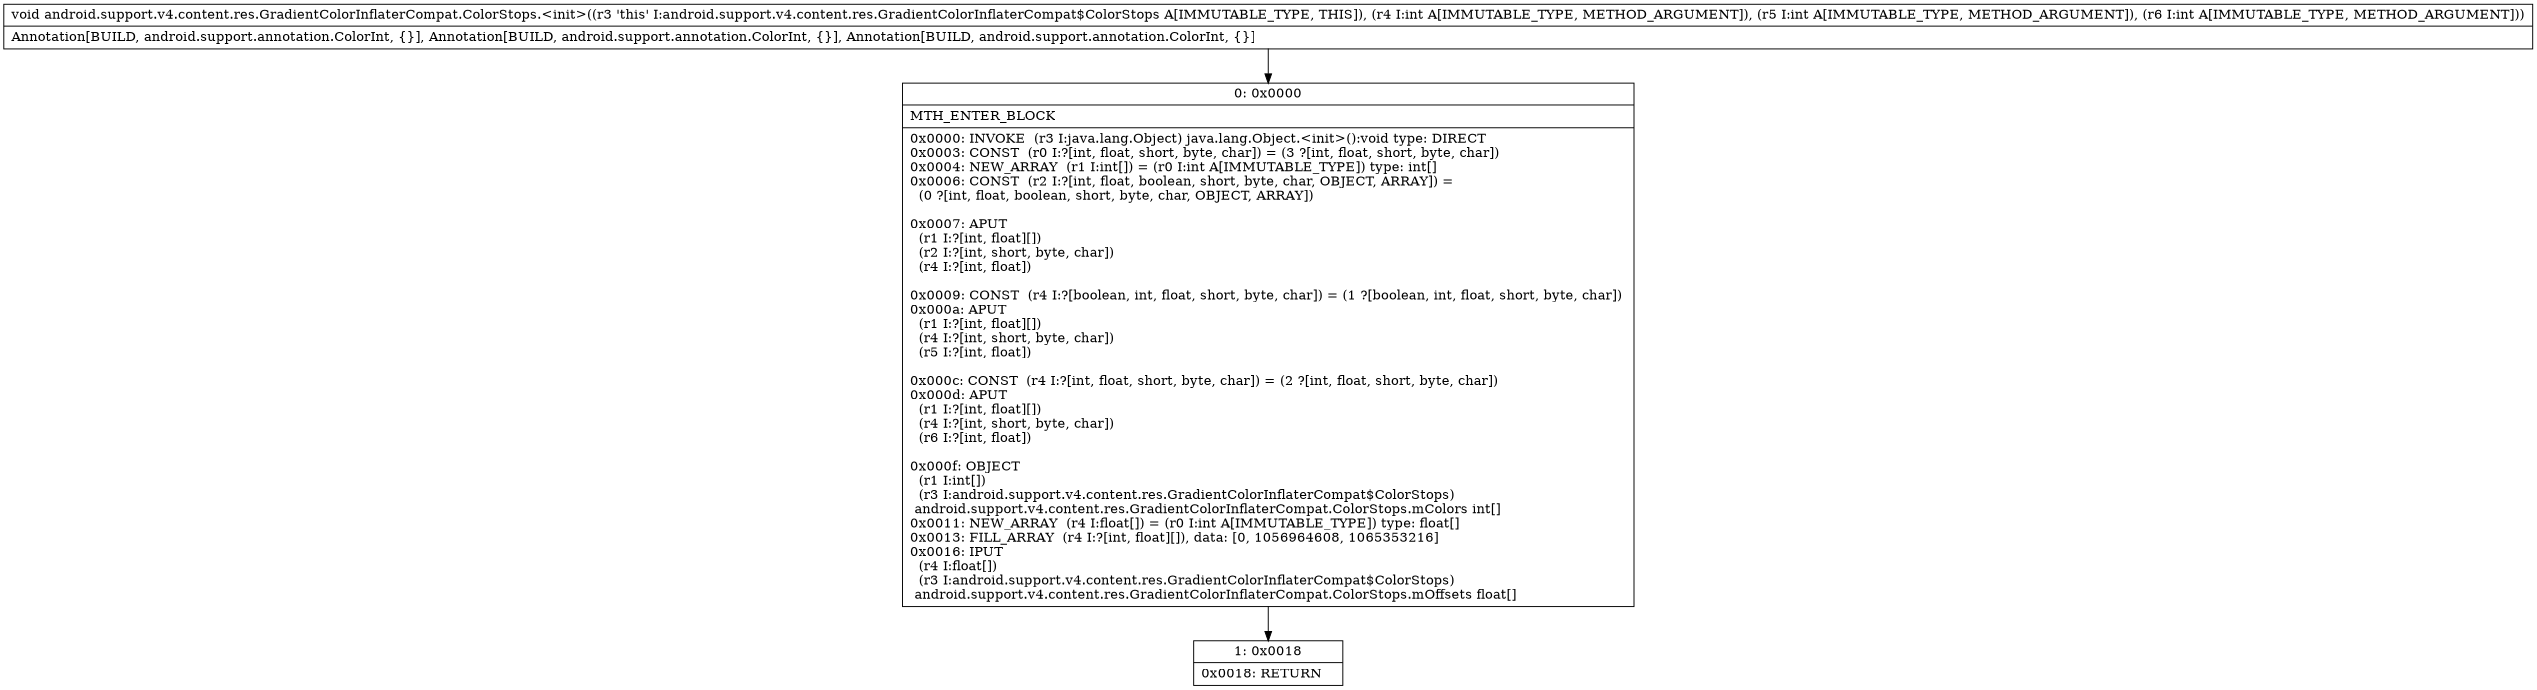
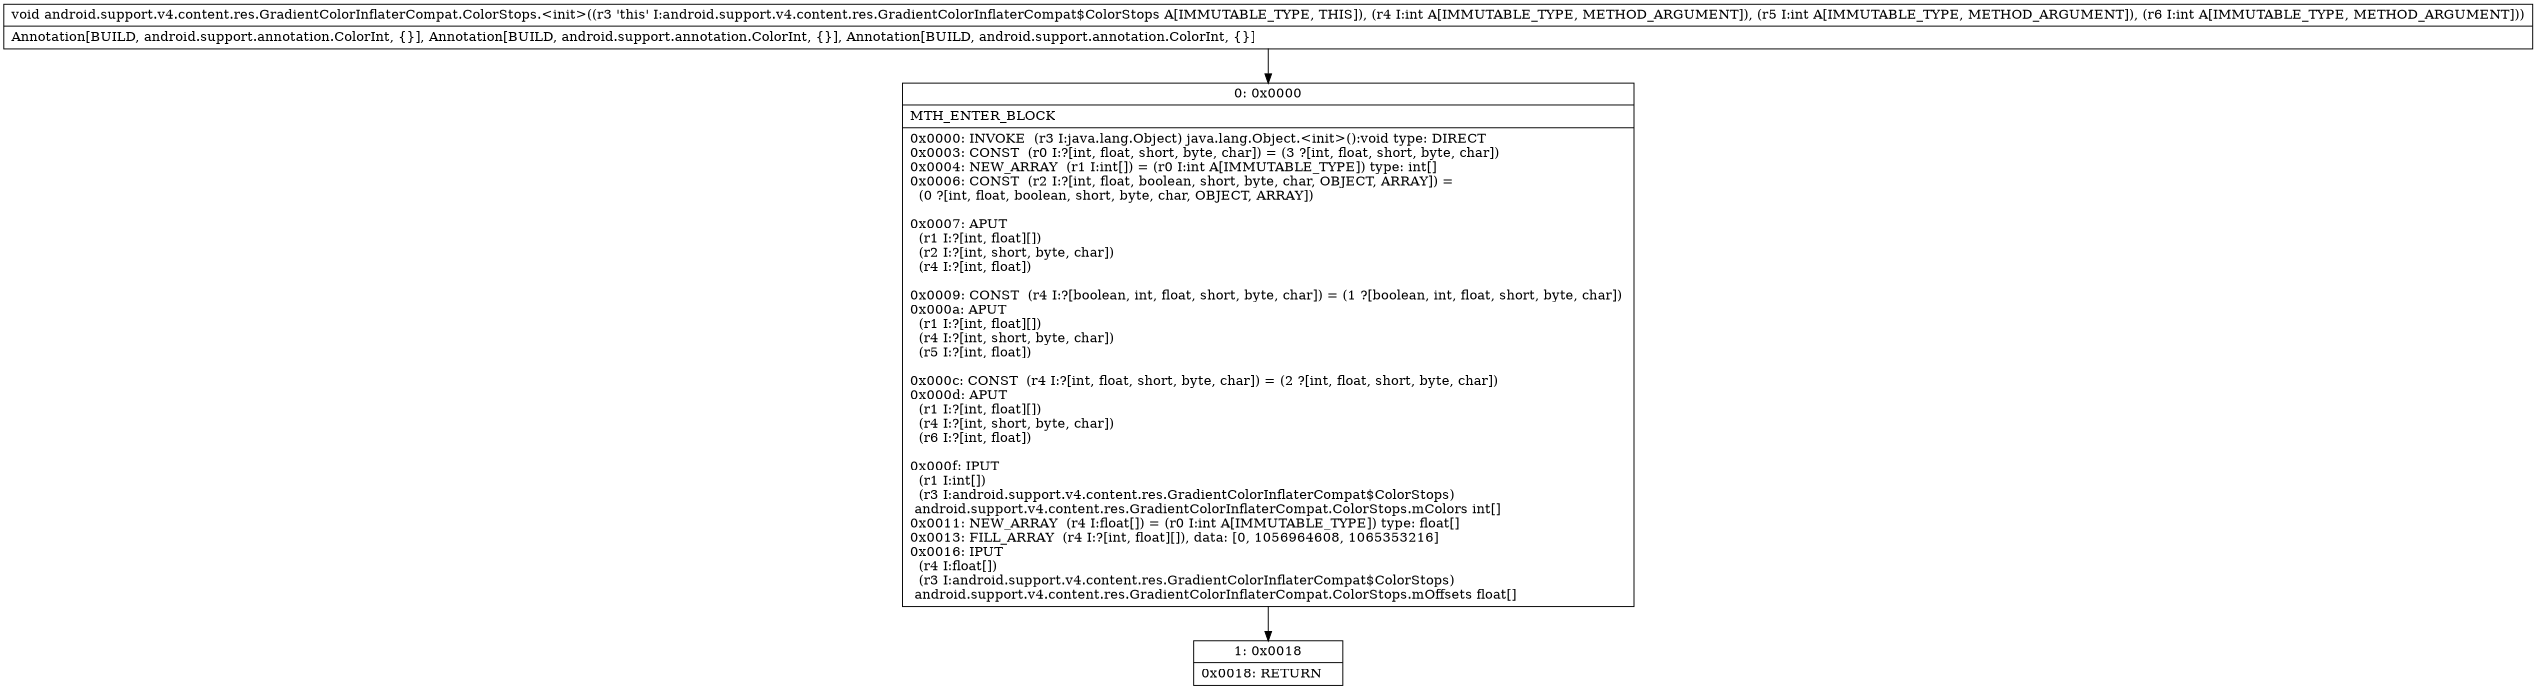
node "0: 0x0000": text "0x000f: OBJECT" -> "0x000f: IPUT"
